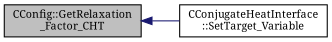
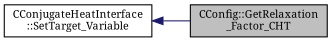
edge "CConjugateHeatInterface ::SetTarget_Variable" -> "CConfig::GetRelaxation _Factor_CHT": reversed
